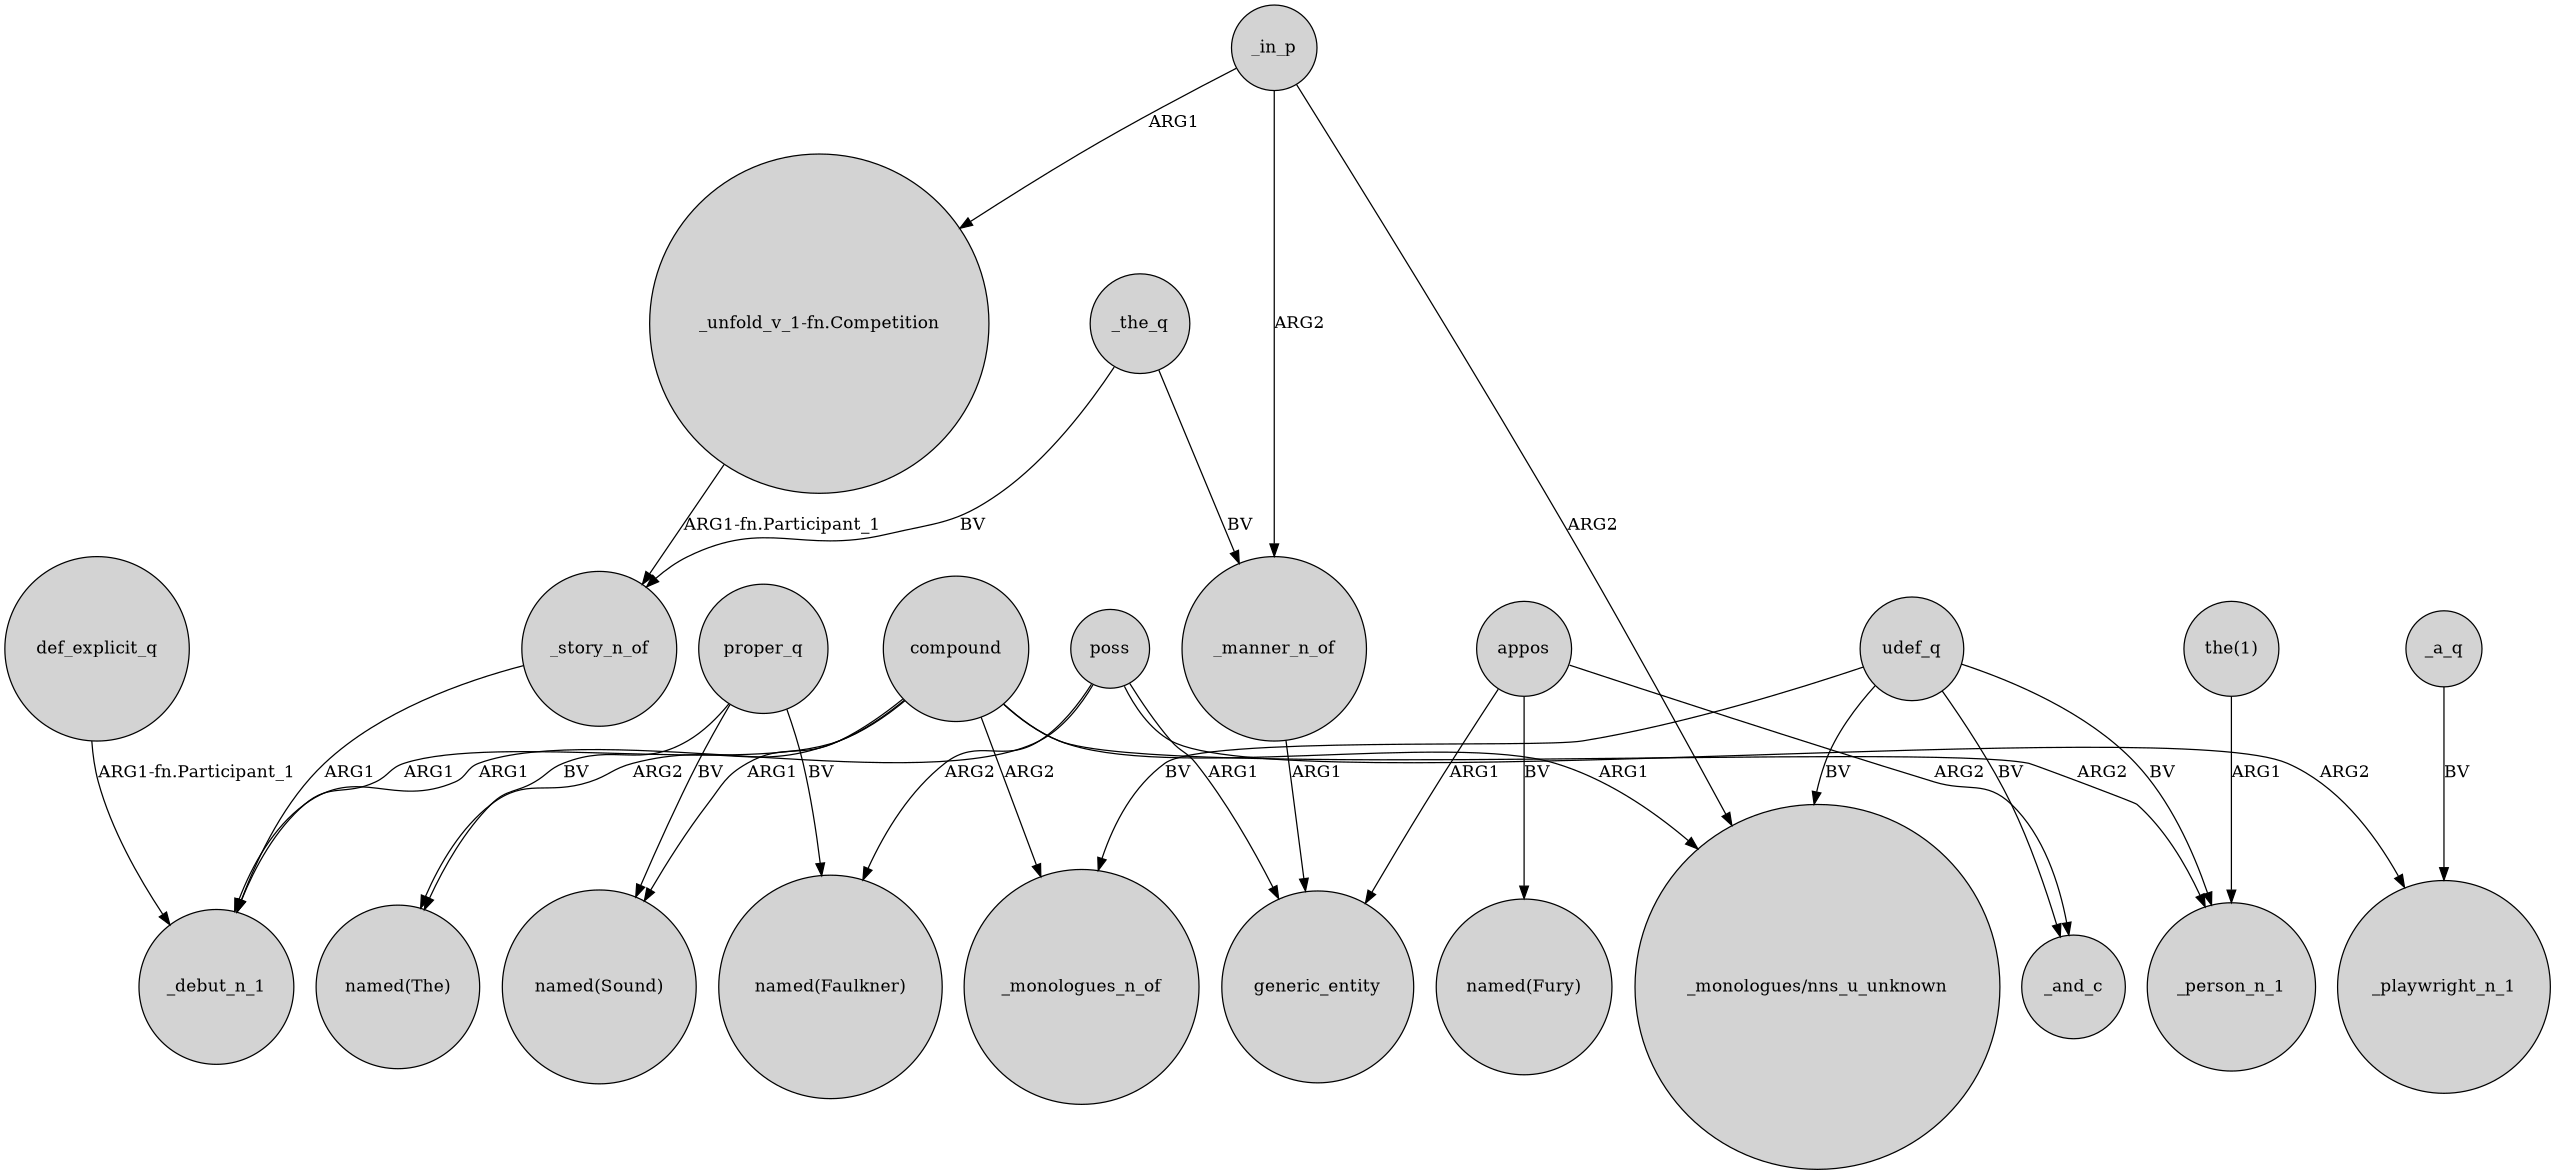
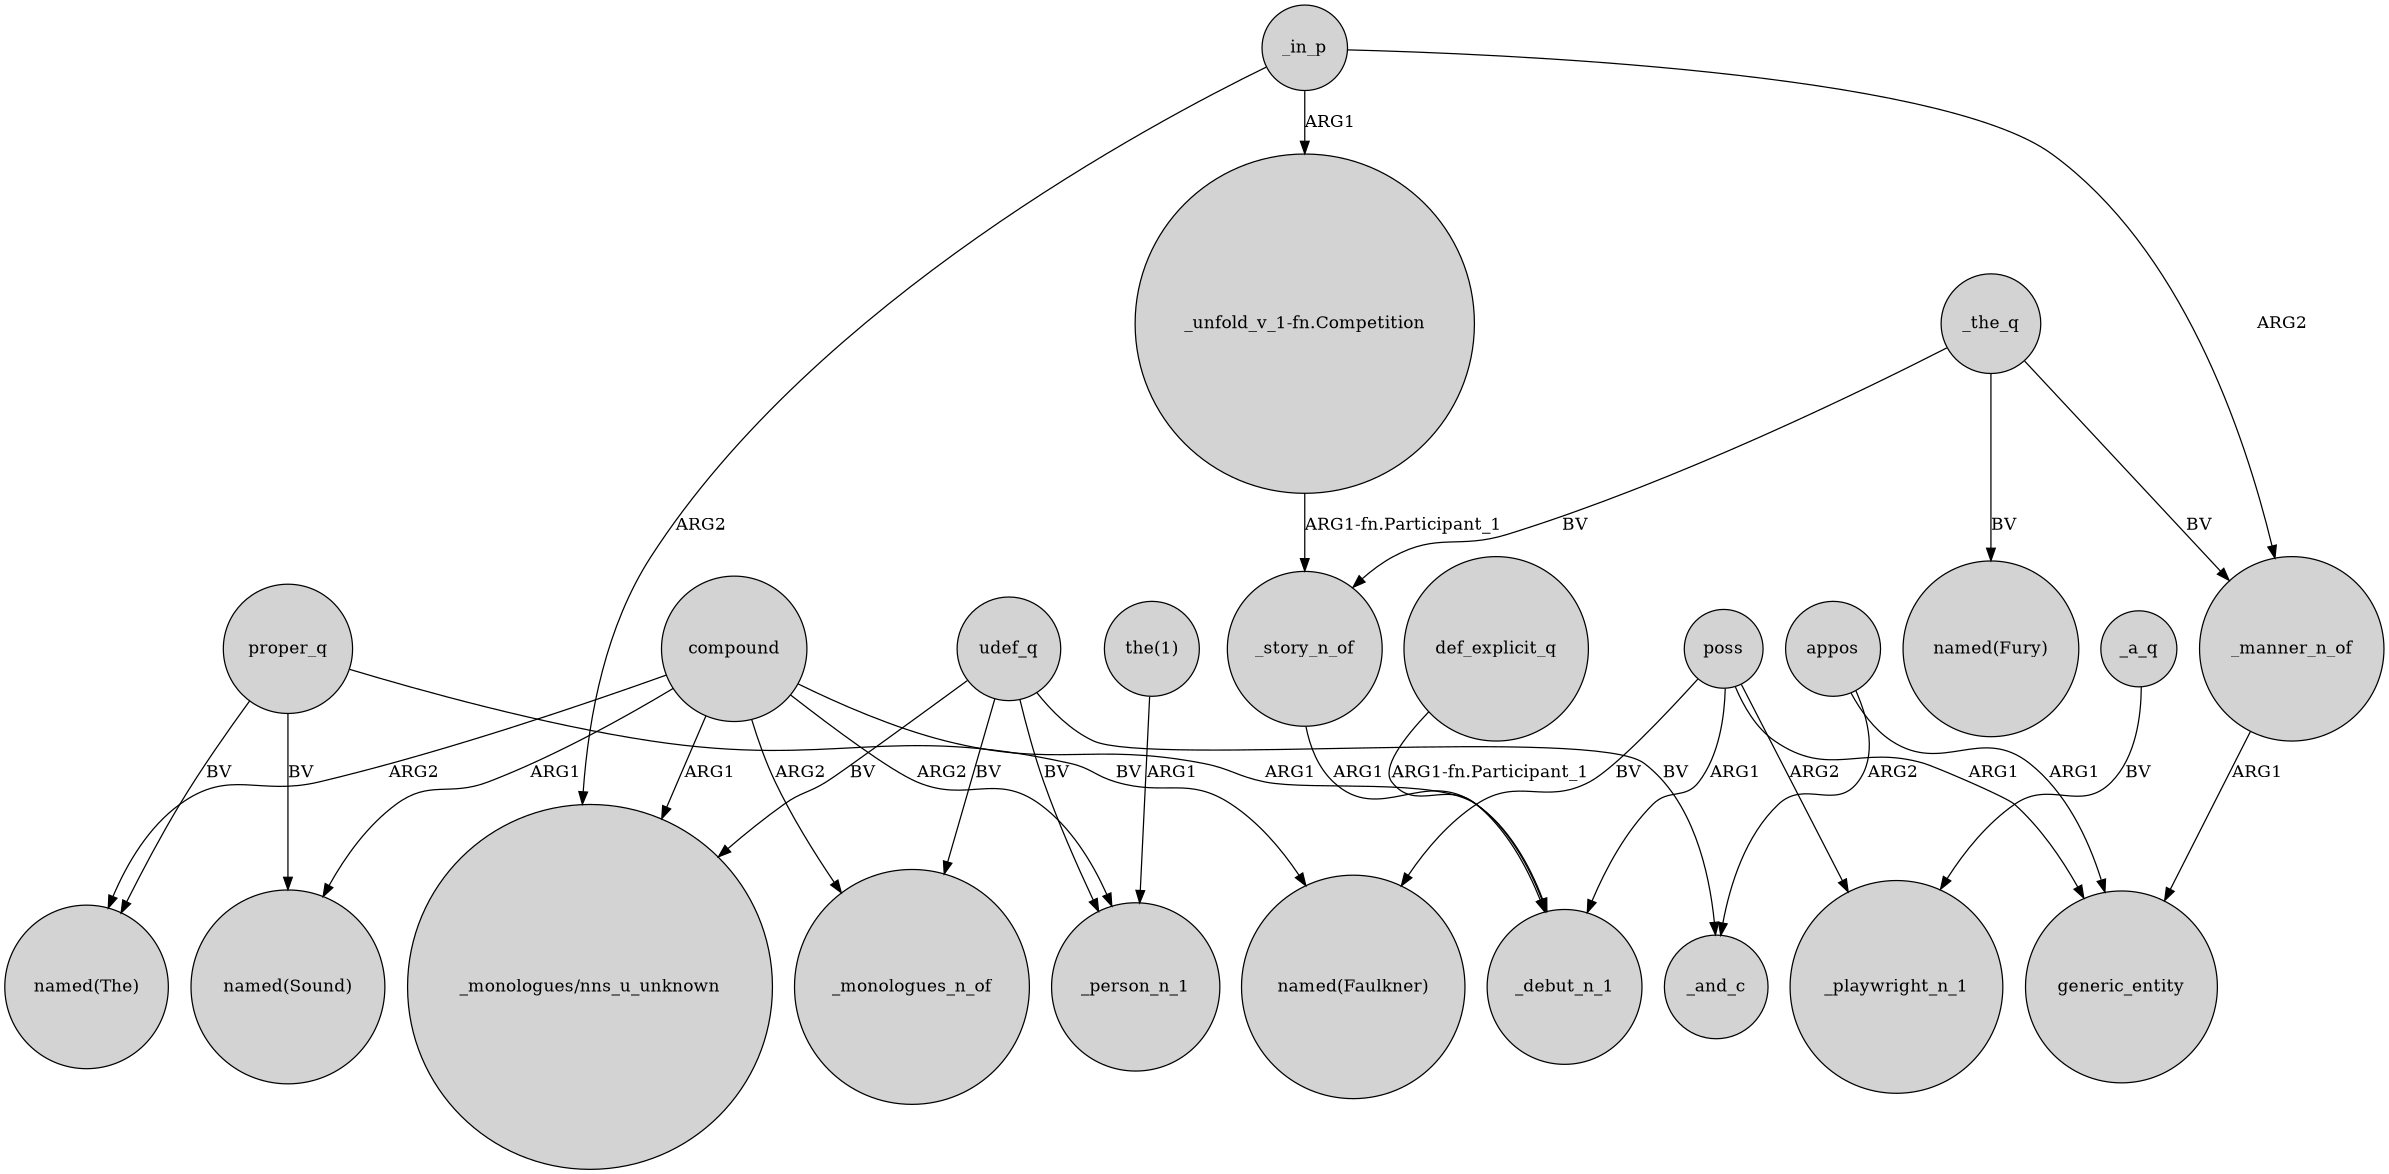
edge "poss" -> "named(Faulkner)": label "ARG2" -> "BV"
edge "appos" -> "named(Fury)": now "_the_q" -> "named(Fury)"
